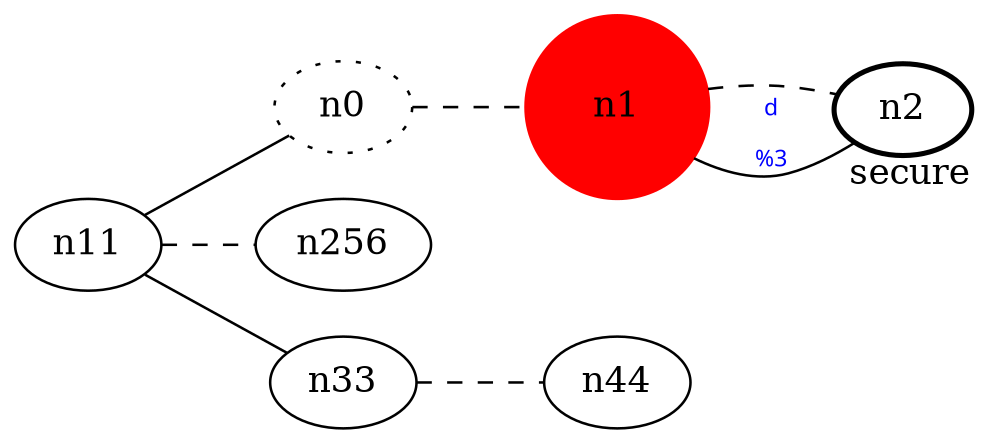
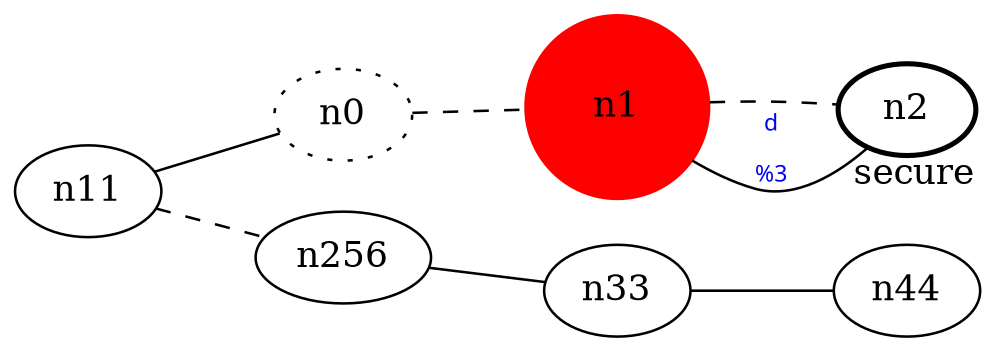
edge "n11" -- "n33": now "n256" -- "n33"
edge "n33" -- "n44": style dashed -> solid
